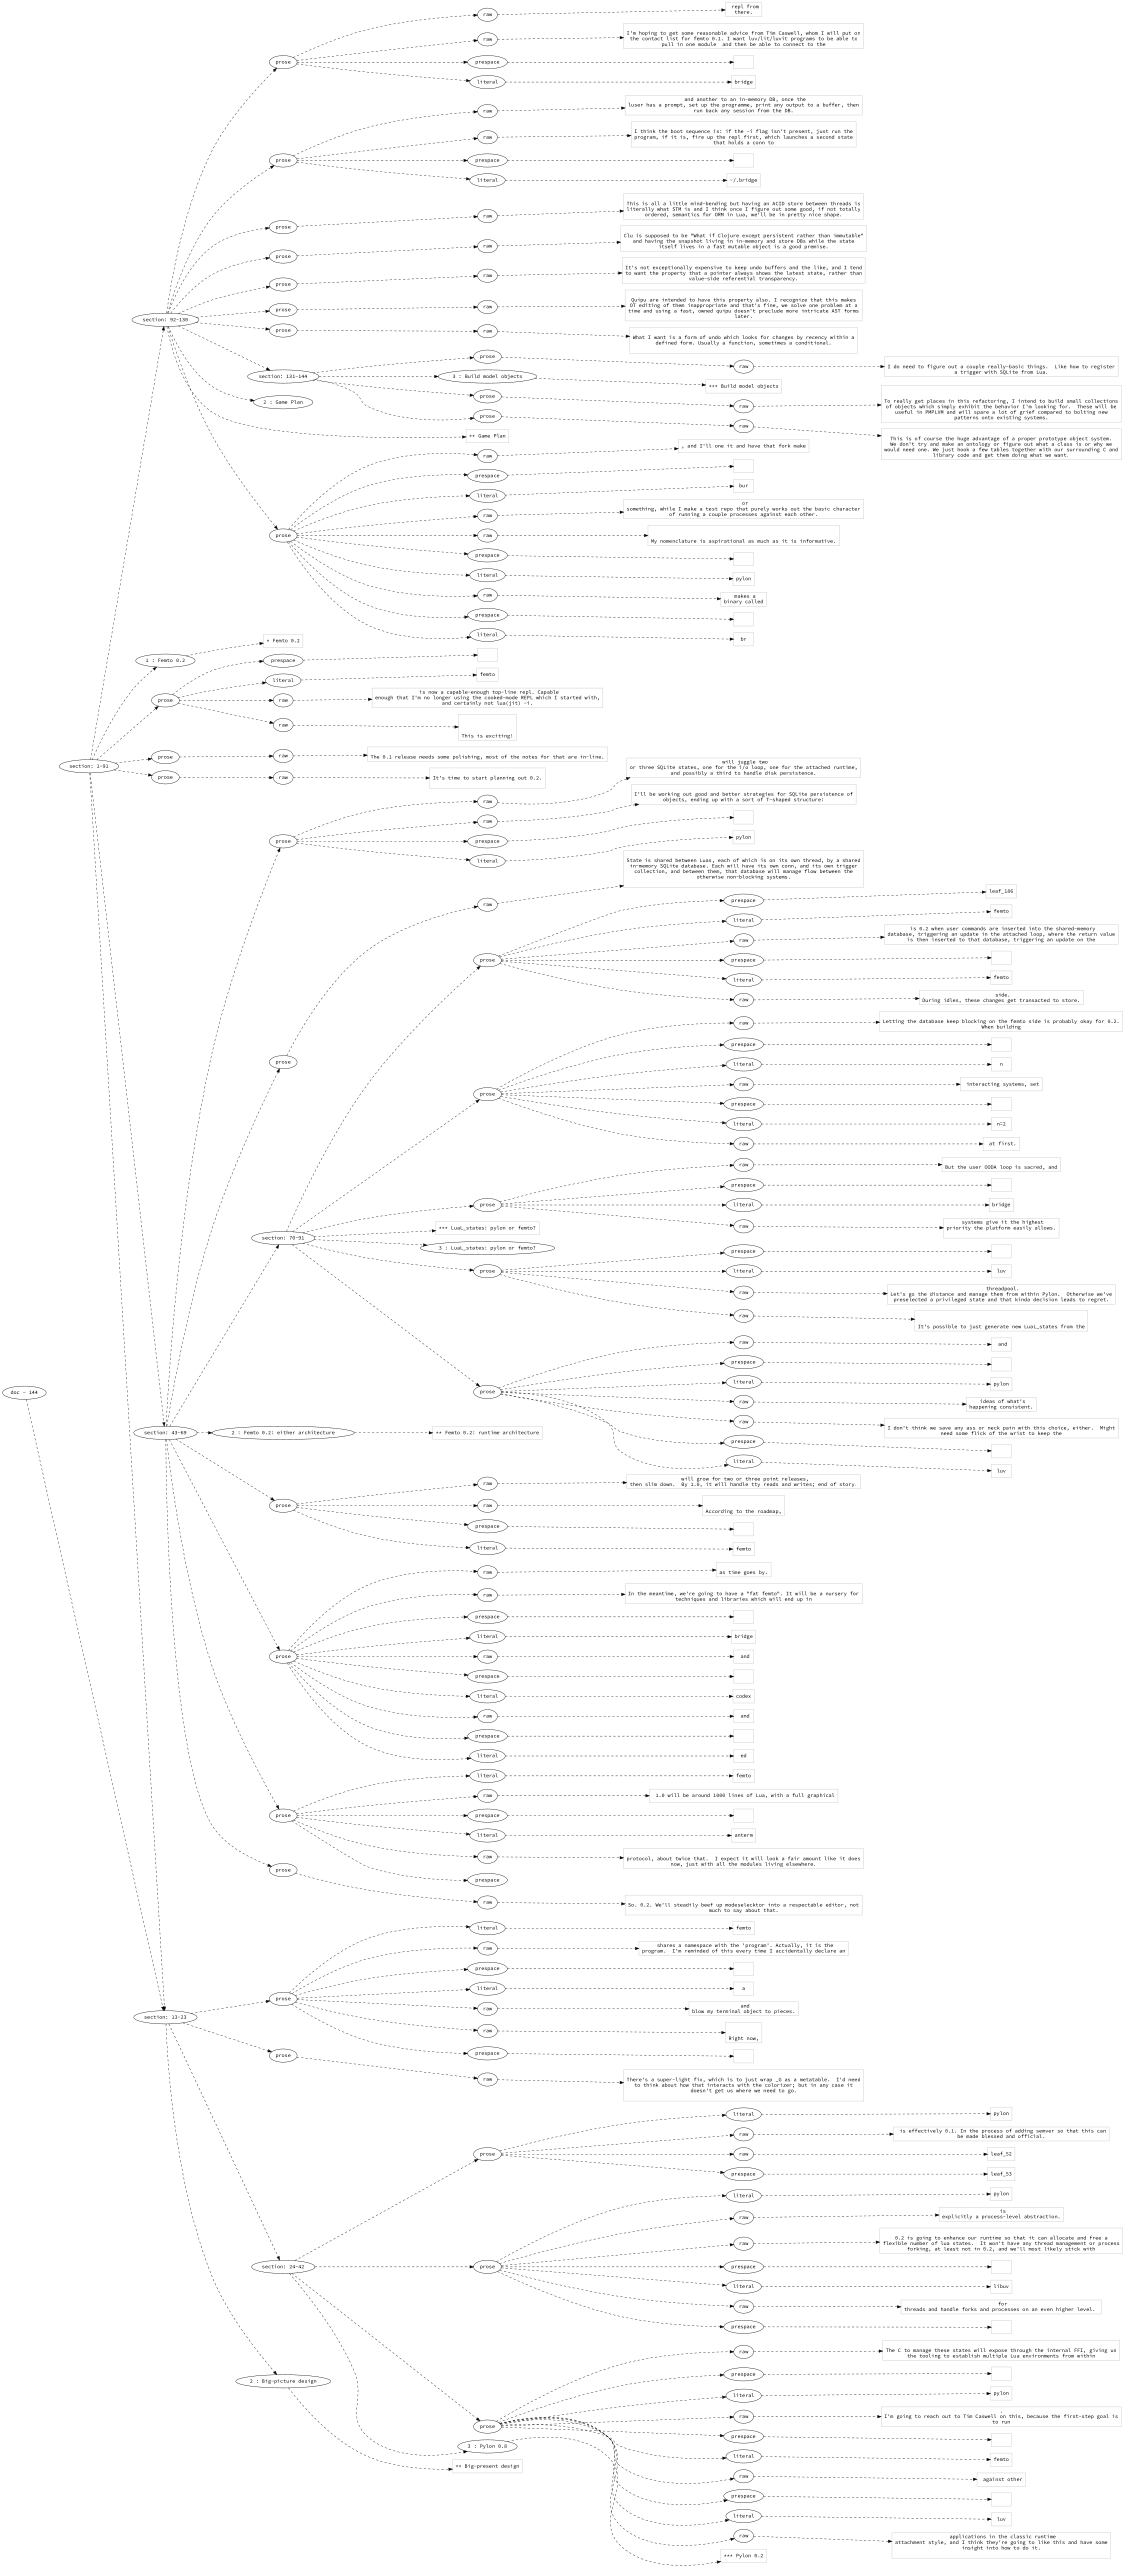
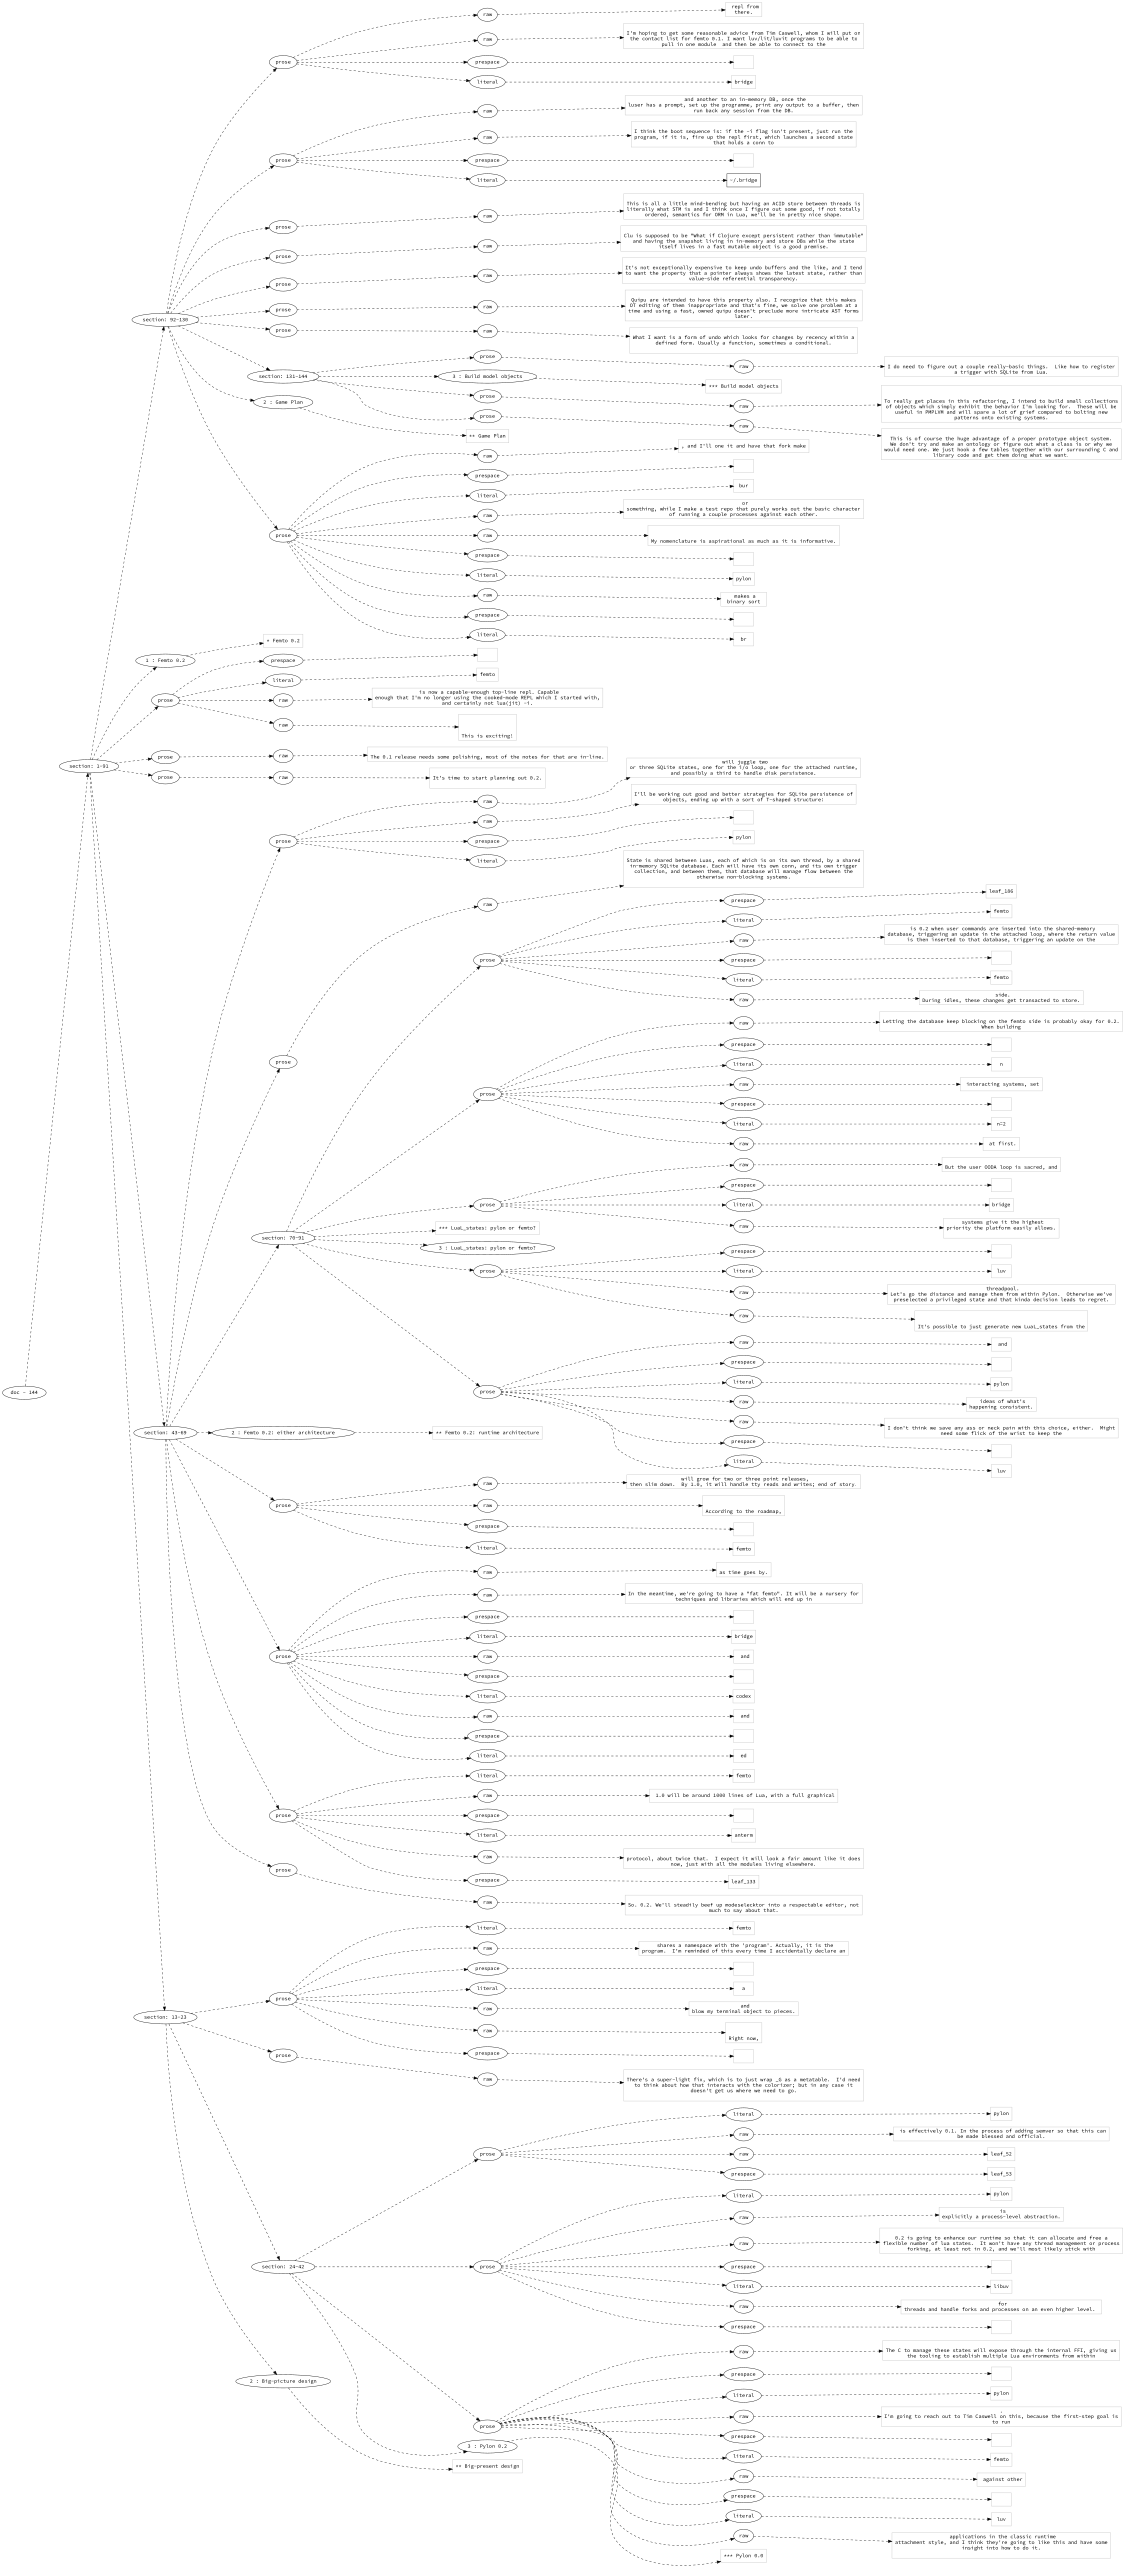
node "~/.bridge": color Gray -> black
edge "section: 92-130" -> "** Game Plan": now "2 : Game Plan" -> "** Game Plan"
node "makes a binary called": label "makes a binary called" -> "makes a binary sort"
edge "doc - 144" -> "section: 13-23": now "doc - 144" -> "section: 1-91"
node "leaf_133": added
node "3 : Pylon 0.8": label "3 : Pylon 0.8" -> "3 : Pylon 0.2"
node "*** Pylon 0.2": label "*** Pylon 0.2" -> "*** Pylon 0.0"
